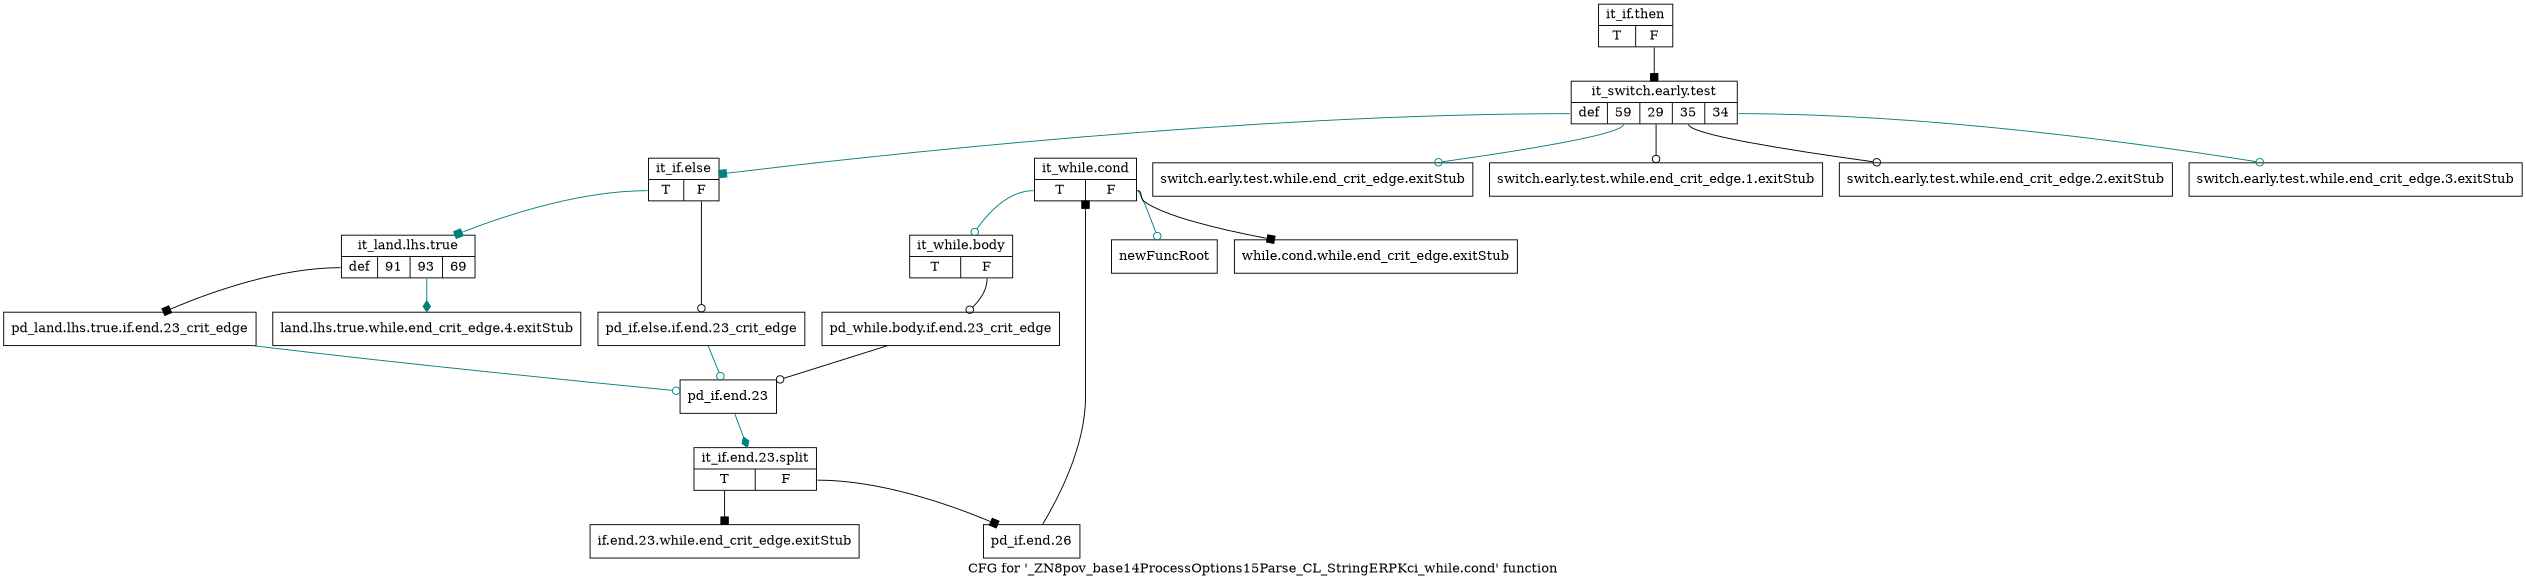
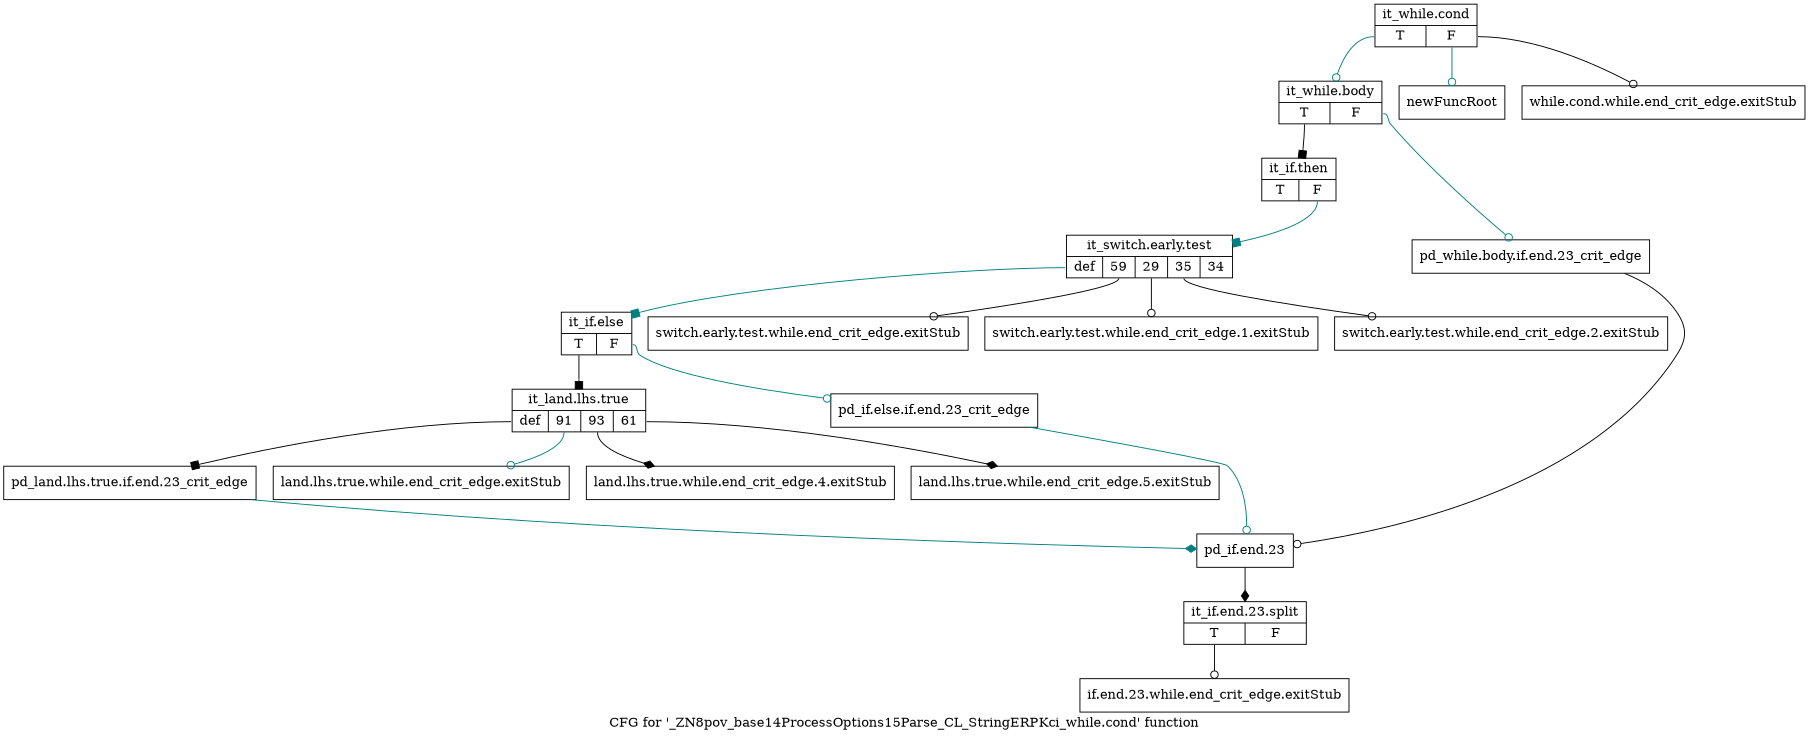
edge "it_if.then" -> "it_switch.early.test": color black -> teal
edge "it_while.body" -> "it_if.then": added
edge "it_switch.early.test" -> "switch.early.test.while.end_crit_edge.exitStub": color teal -> black
node "switch.early.test.while.end_crit_edge.3.exitStub": removed
edge "it_if.else" -> "it_land.lhs.true": color teal -> black
edge "it_while.cond" -> "while.cond.while.end_crit_edge.exitStub": arrowhead box -> odot
edge "it_if.else" -> "pd_if.else.if.end.23_crit_edge": color black -> teal
node "it_land.lhs.true": text "69" -> "61"
edge "it_land.lhs.true" -> "land.lhs.true.while.end_crit_edge.4.exitStub": color teal -> black
edge "it_while.body" -> "pd_while.body.if.end.23_crit_edge": color black -> teal
edge "pd_land.lhs.true.if.end.23_crit_edge" -> "pd_if.end.23": arrowhead odot -> diamond
edge "pd_if.end.23" -> "it_if.end.23.split": color teal -> black
node "land.lhs.true.while.end_crit_edge.exitStub": added
node "land.lhs.true.while.end_crit_edge.5.exitStub": added
edge "it_if.end.23.split" -> "if.end.23.while.end_crit_edge.exitStub": arrowhead box -> odot
node "pd_if.end.26": removed
